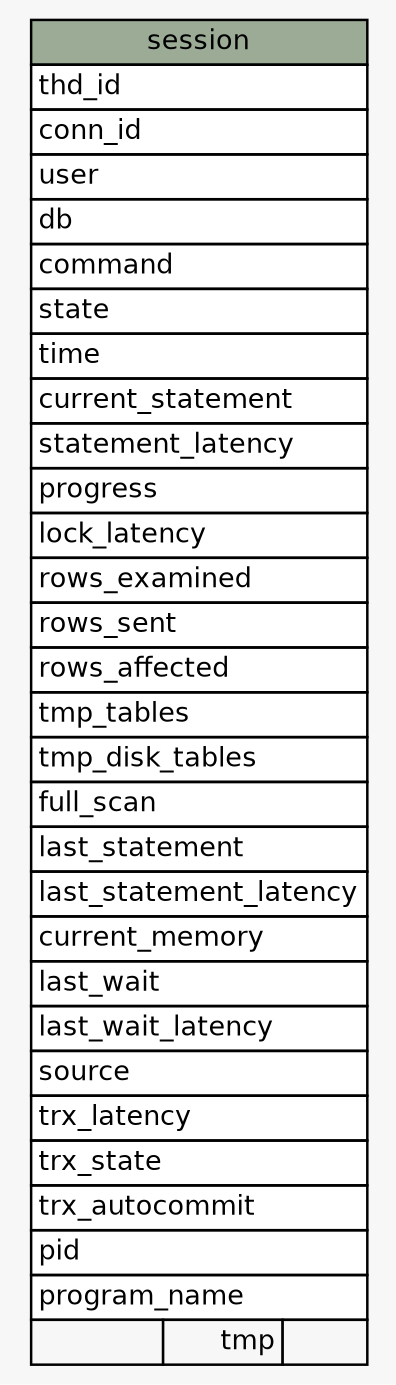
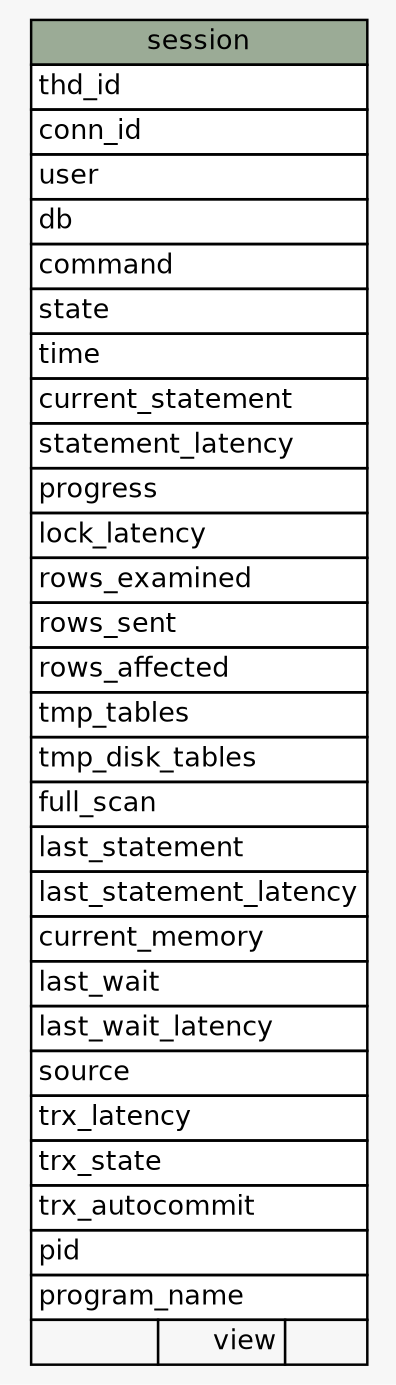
node "session": text "tmp" -> "view"
